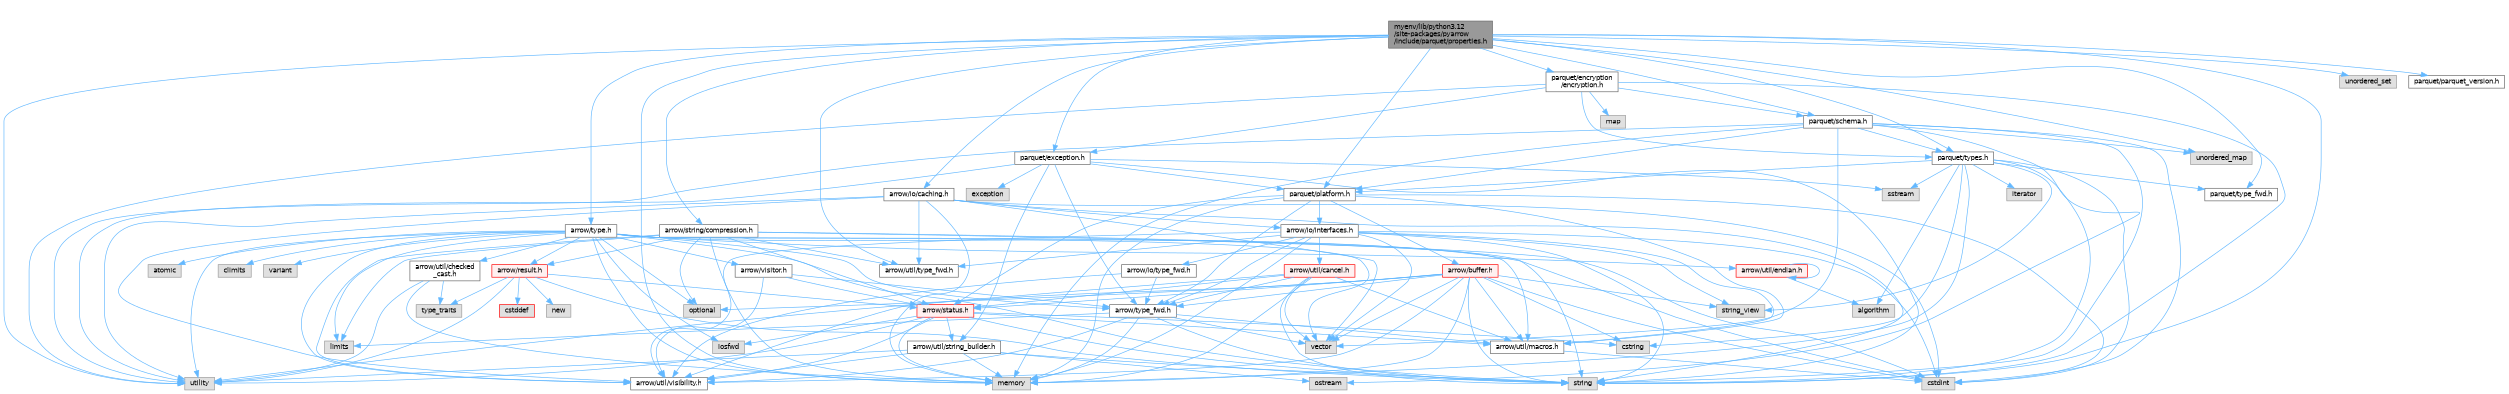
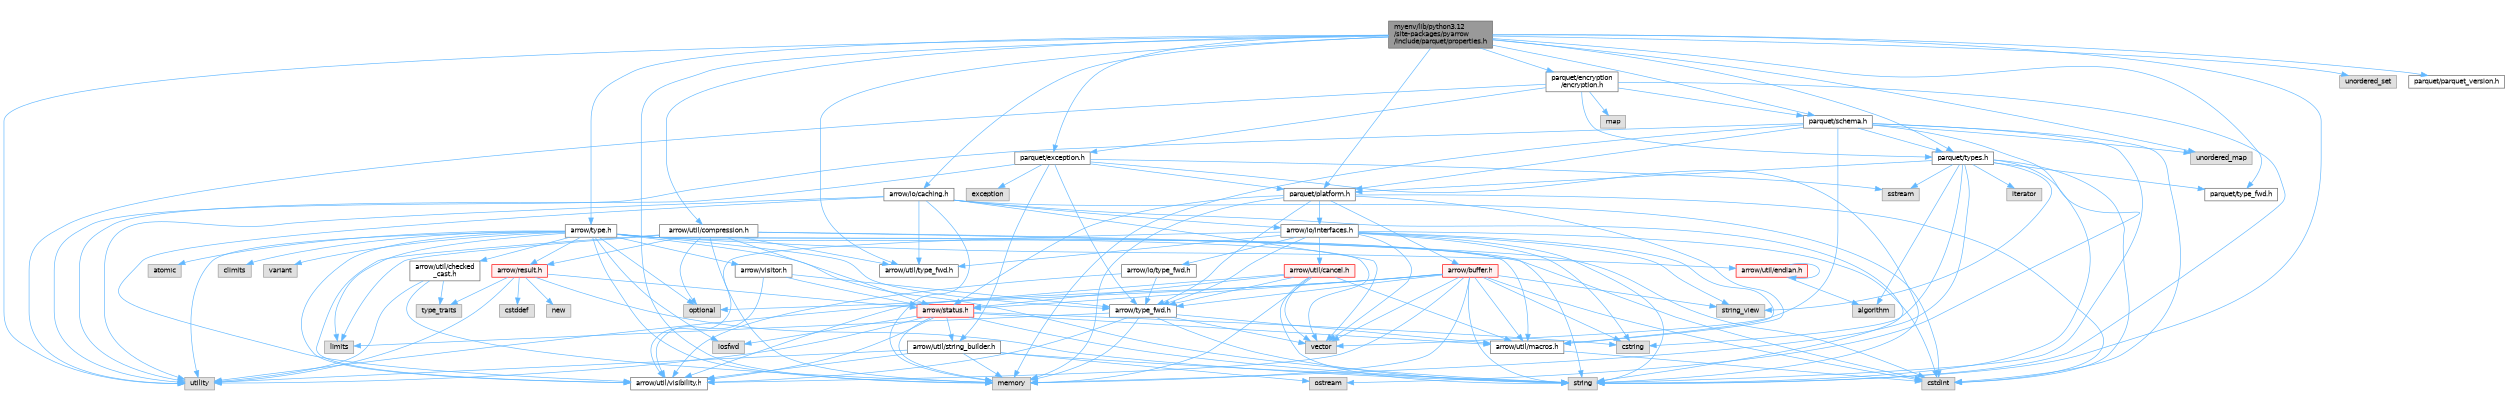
node "arrow/string/compression.h": label "arrow/string/compression.h" -> "arrow/util/compression.h"
node "cstddef": color red -> grey60
edge "arrow/io/interfaces.h" -> "memory": now "arrow/io/interfaces.h" -> "cstring"
